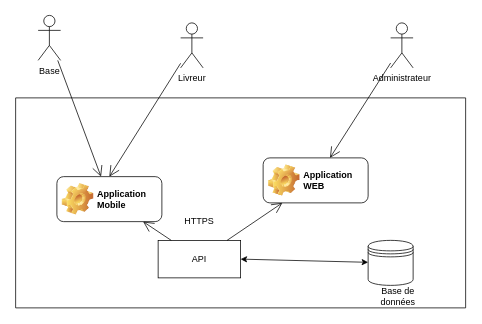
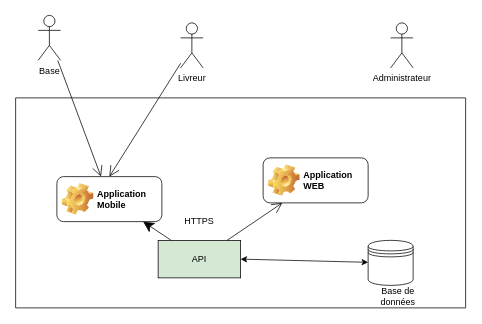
edge "Administrateur" -> "Application WEB": removed
edge "API" -> "Application Mobile": arrowhead open -> classic
node "API": fillcolor #ffffff -> #d5e8d4
